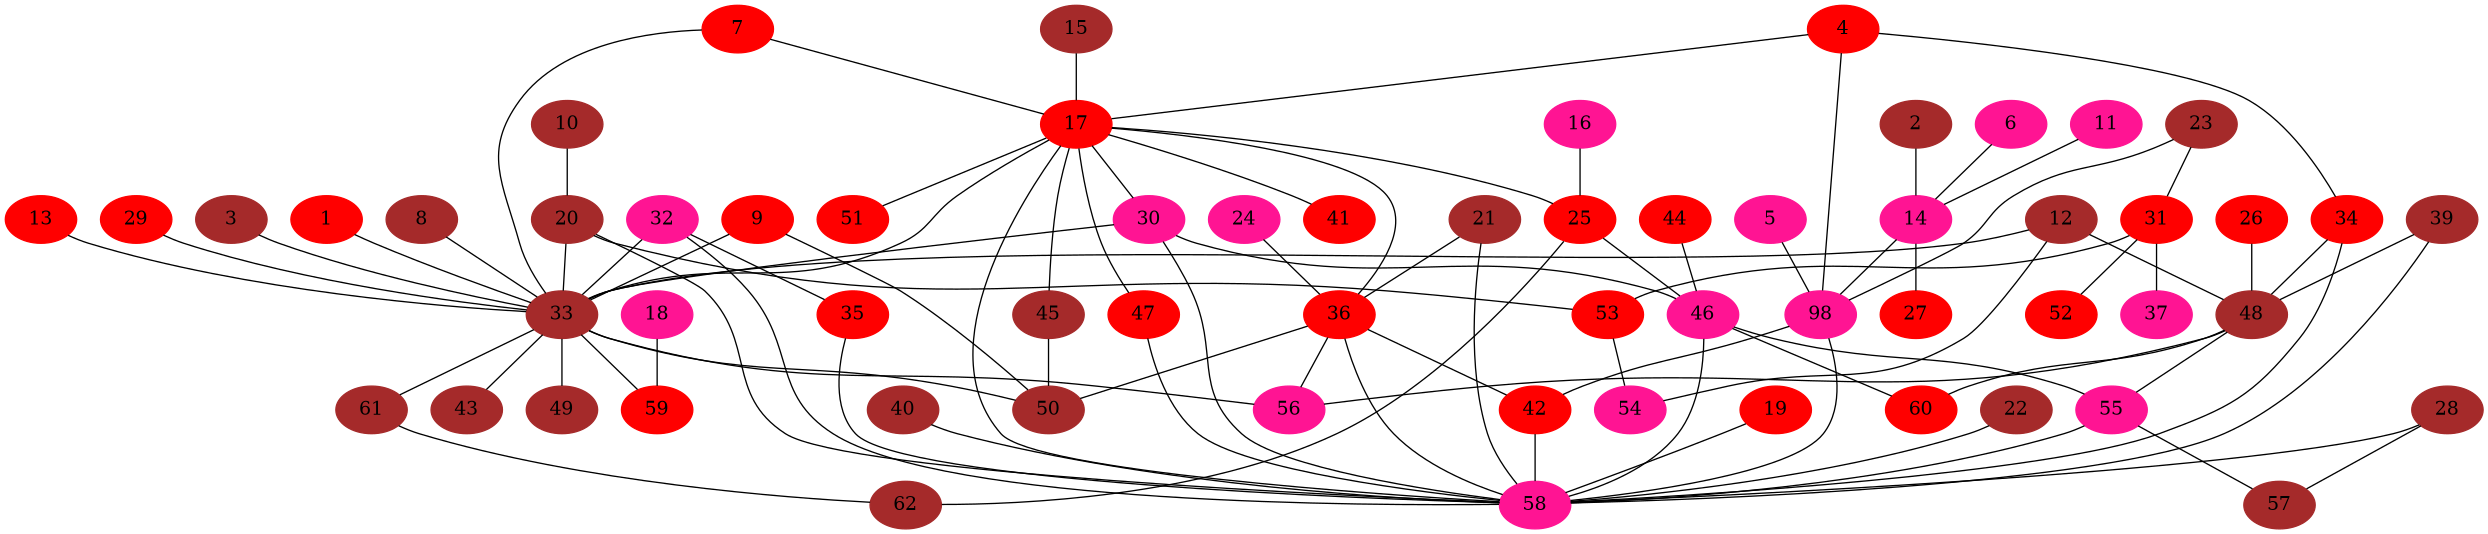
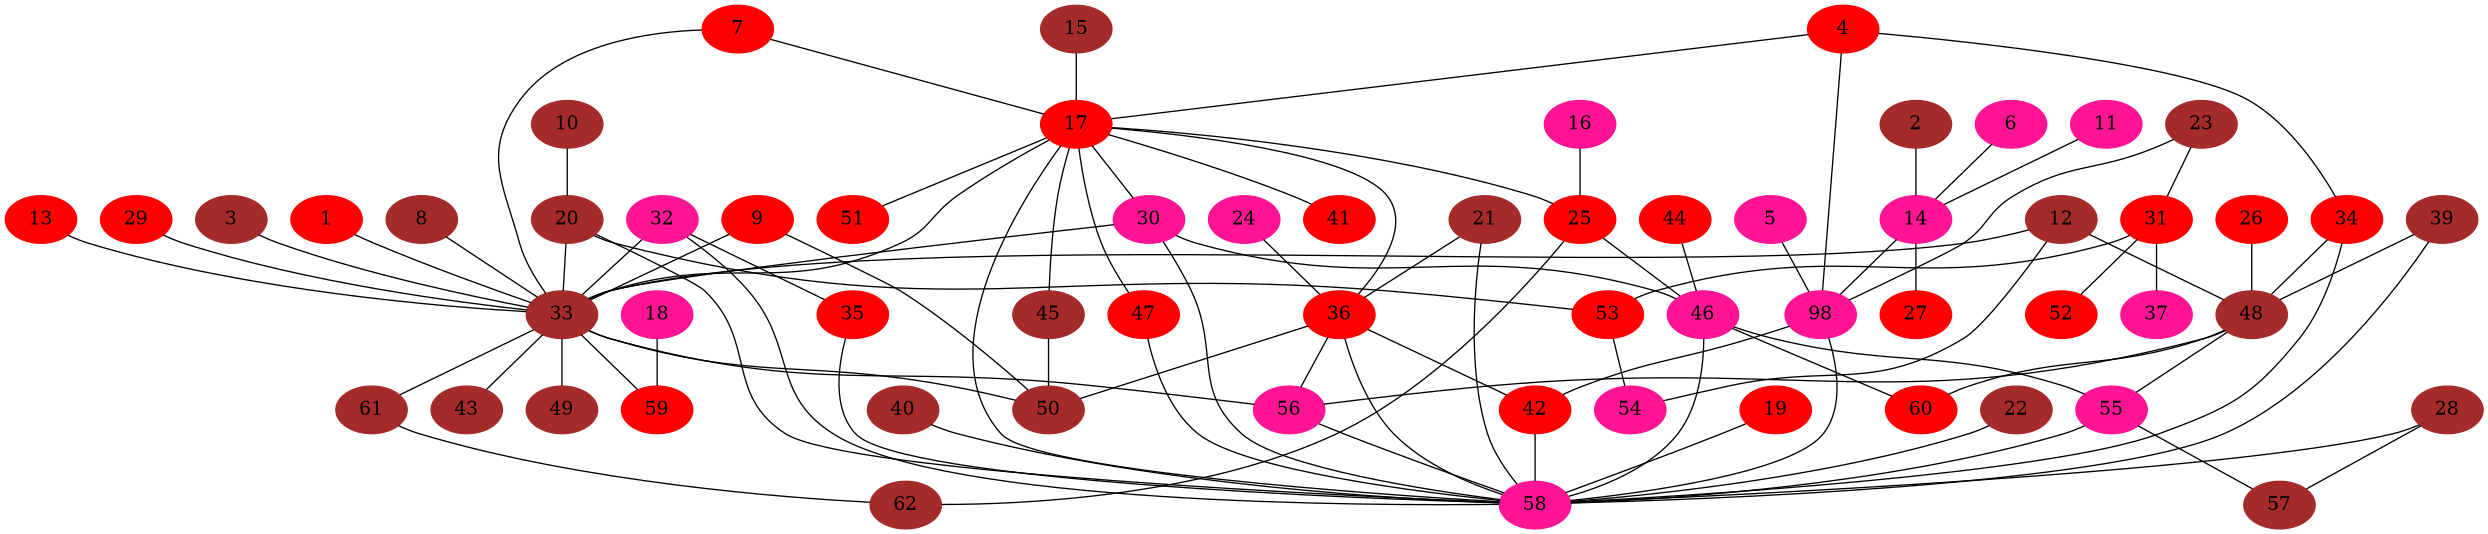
edge "56" -- "58": added
